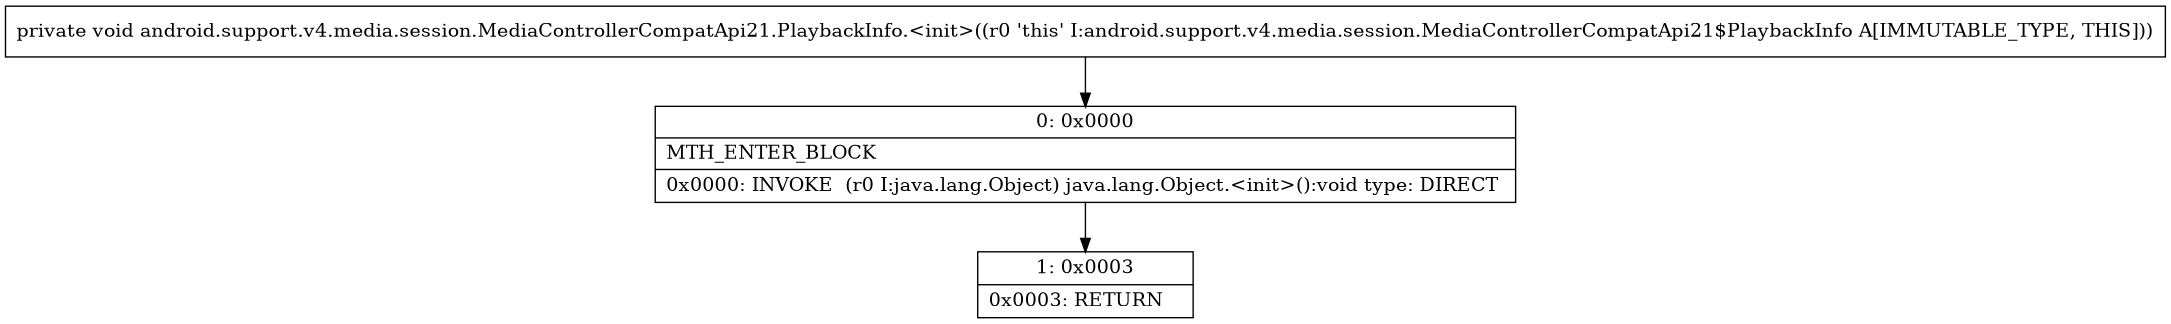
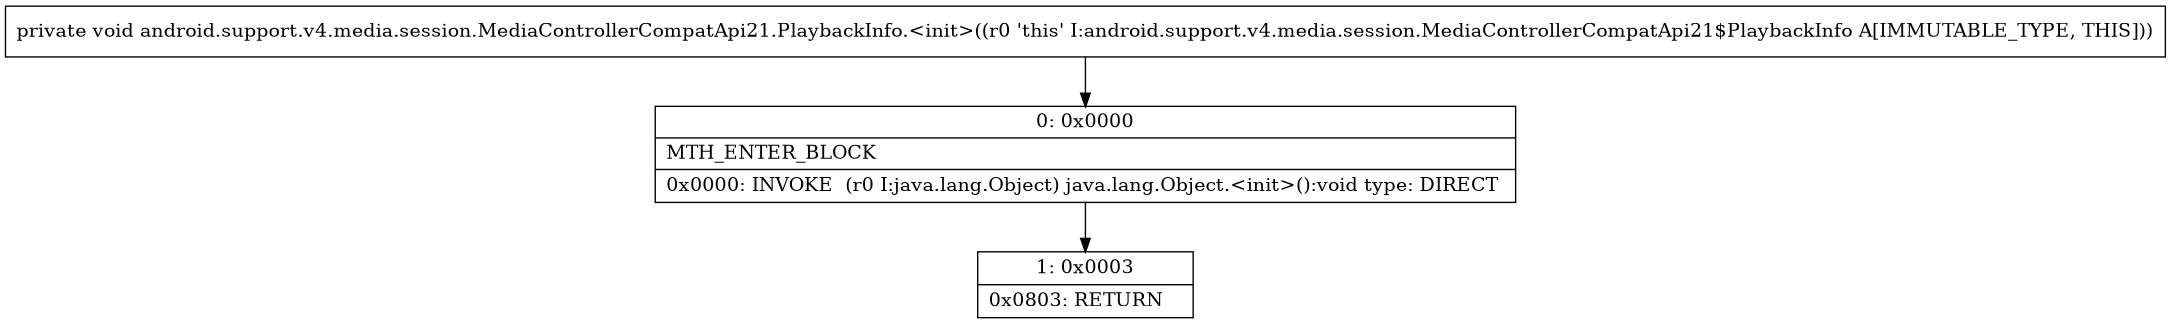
node "1: 0x0003": text "0x0003: RETURN" -> "0x0803: RETURN"
